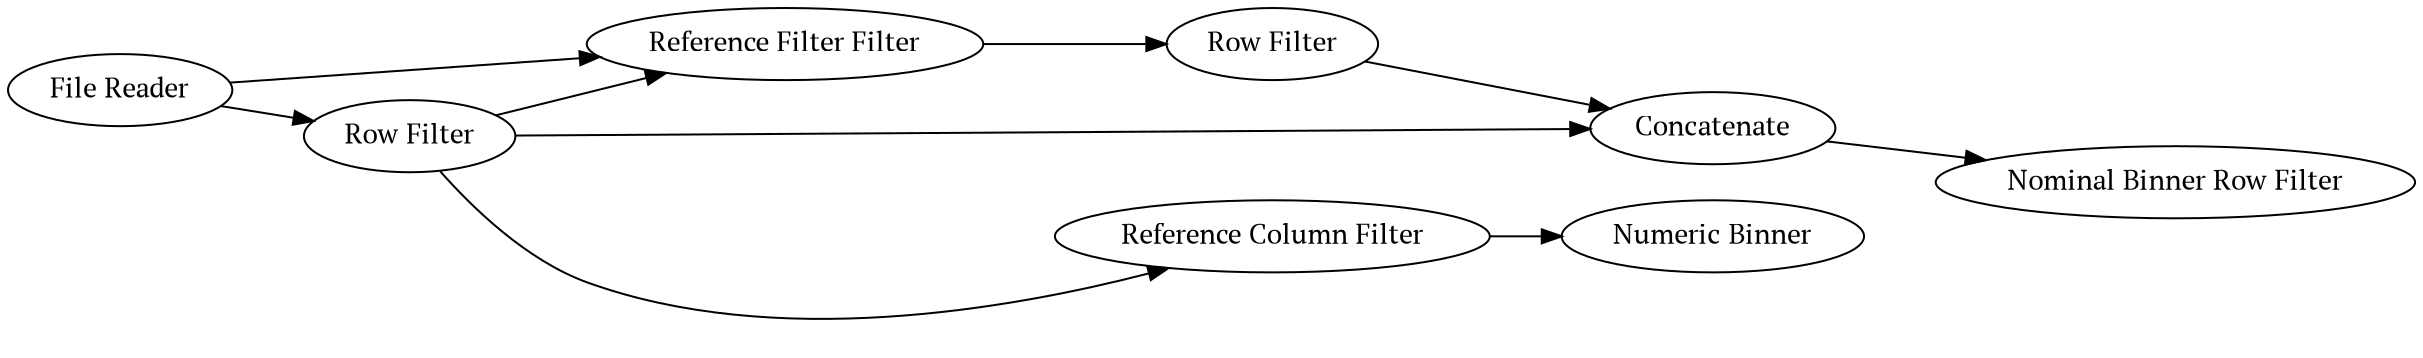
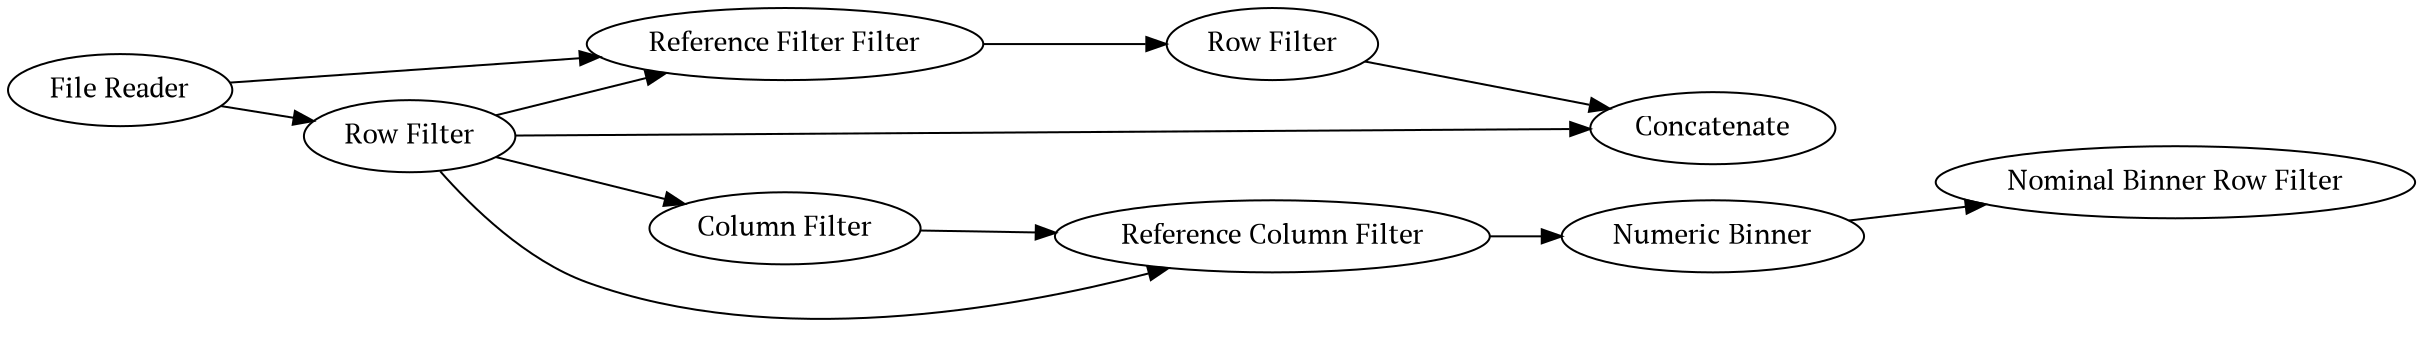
edge "Concatenate" -> "Nominal Binner Row Filter": now "Numeric Binner" -> "Nominal Binner Row Filter"
node "Column Filter": added
